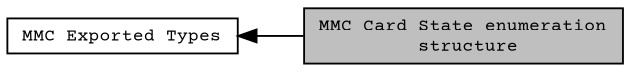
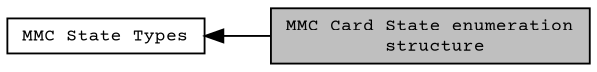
node "MMC Exported Types": label "MMC Exported Types" -> "MMC State Types"
